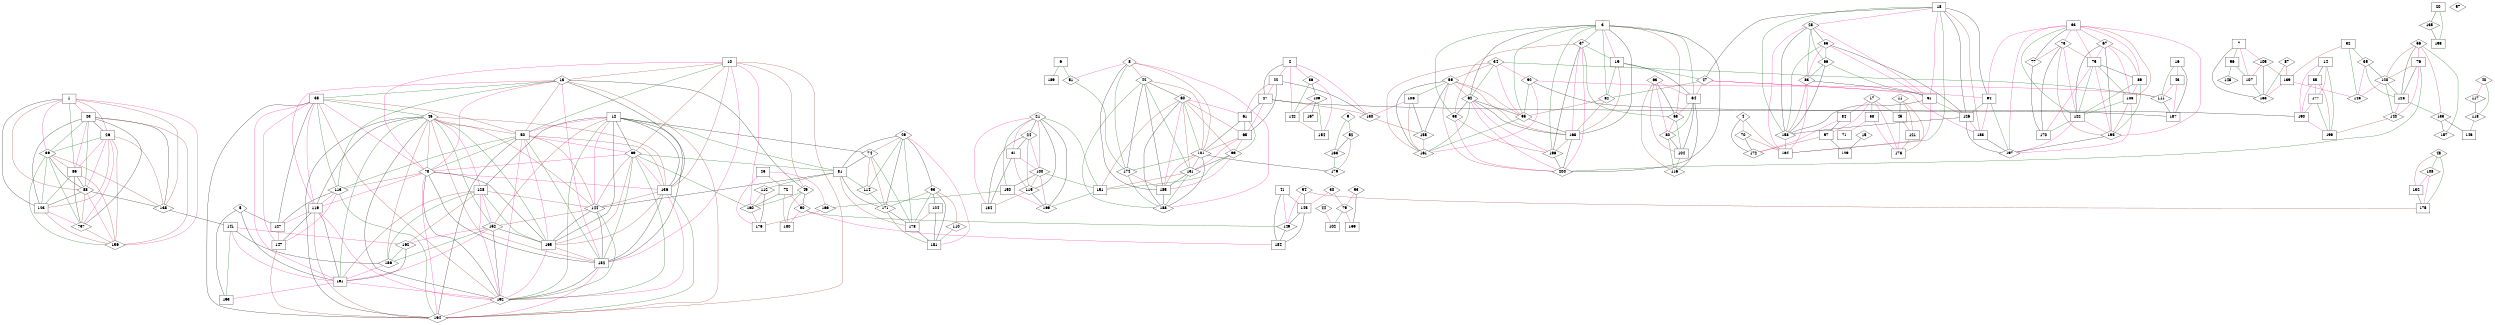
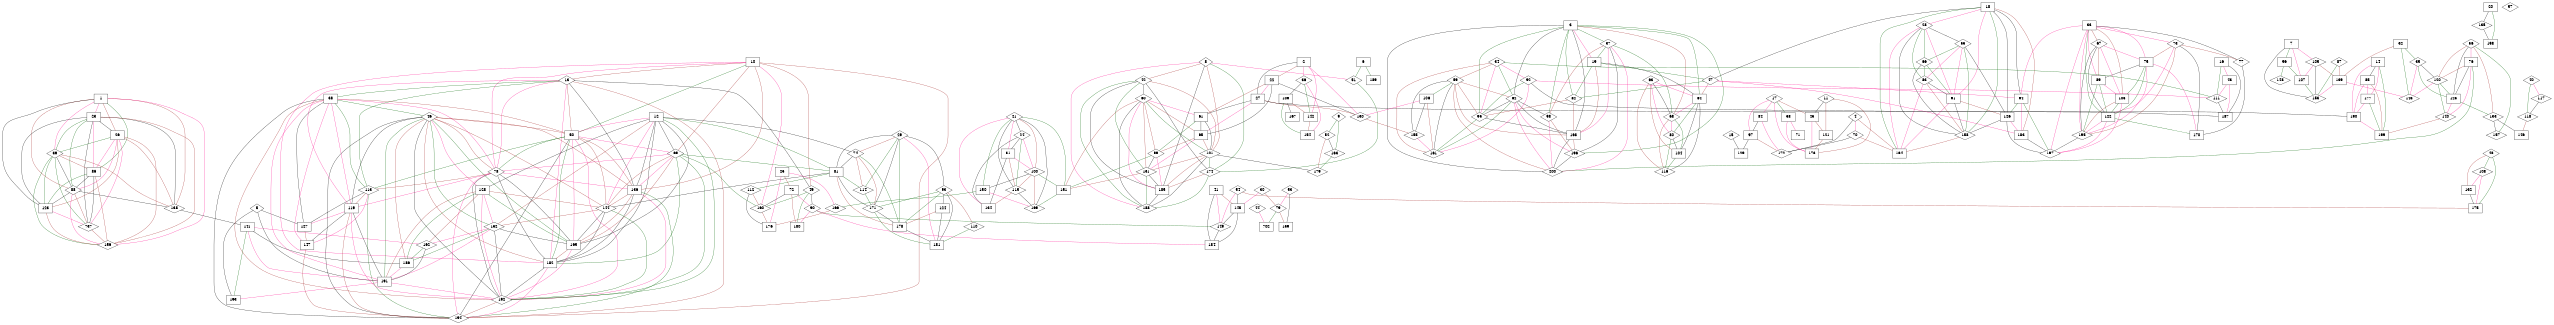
node "109": shape diamond -> box
edge "68" -- "116": added
node "102": label "102" -> "702"
node "186": shape diamond -> box
